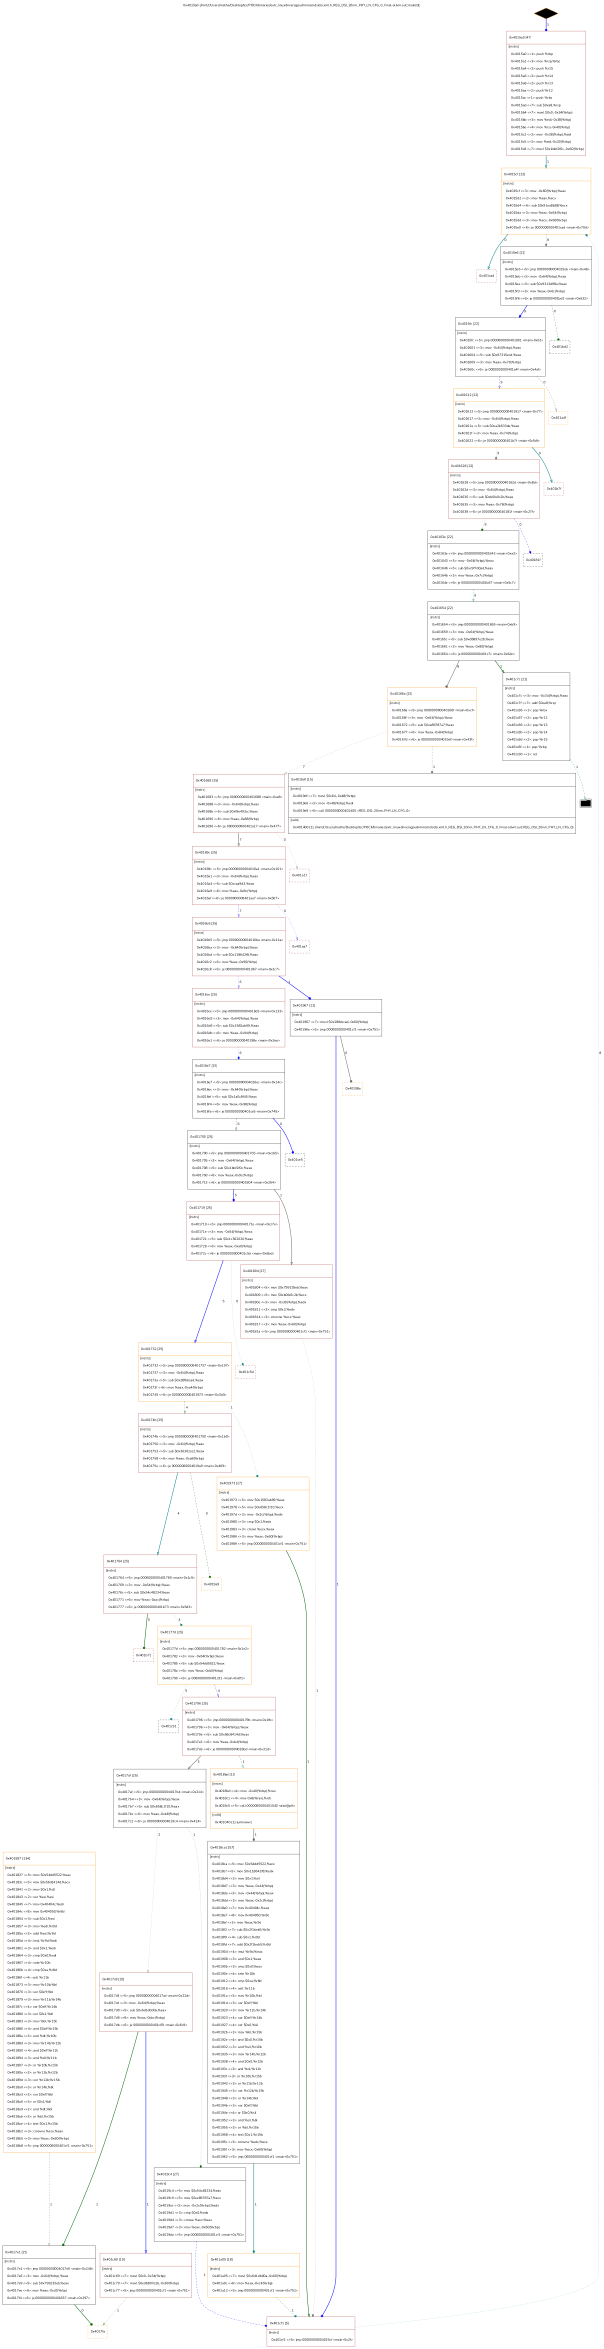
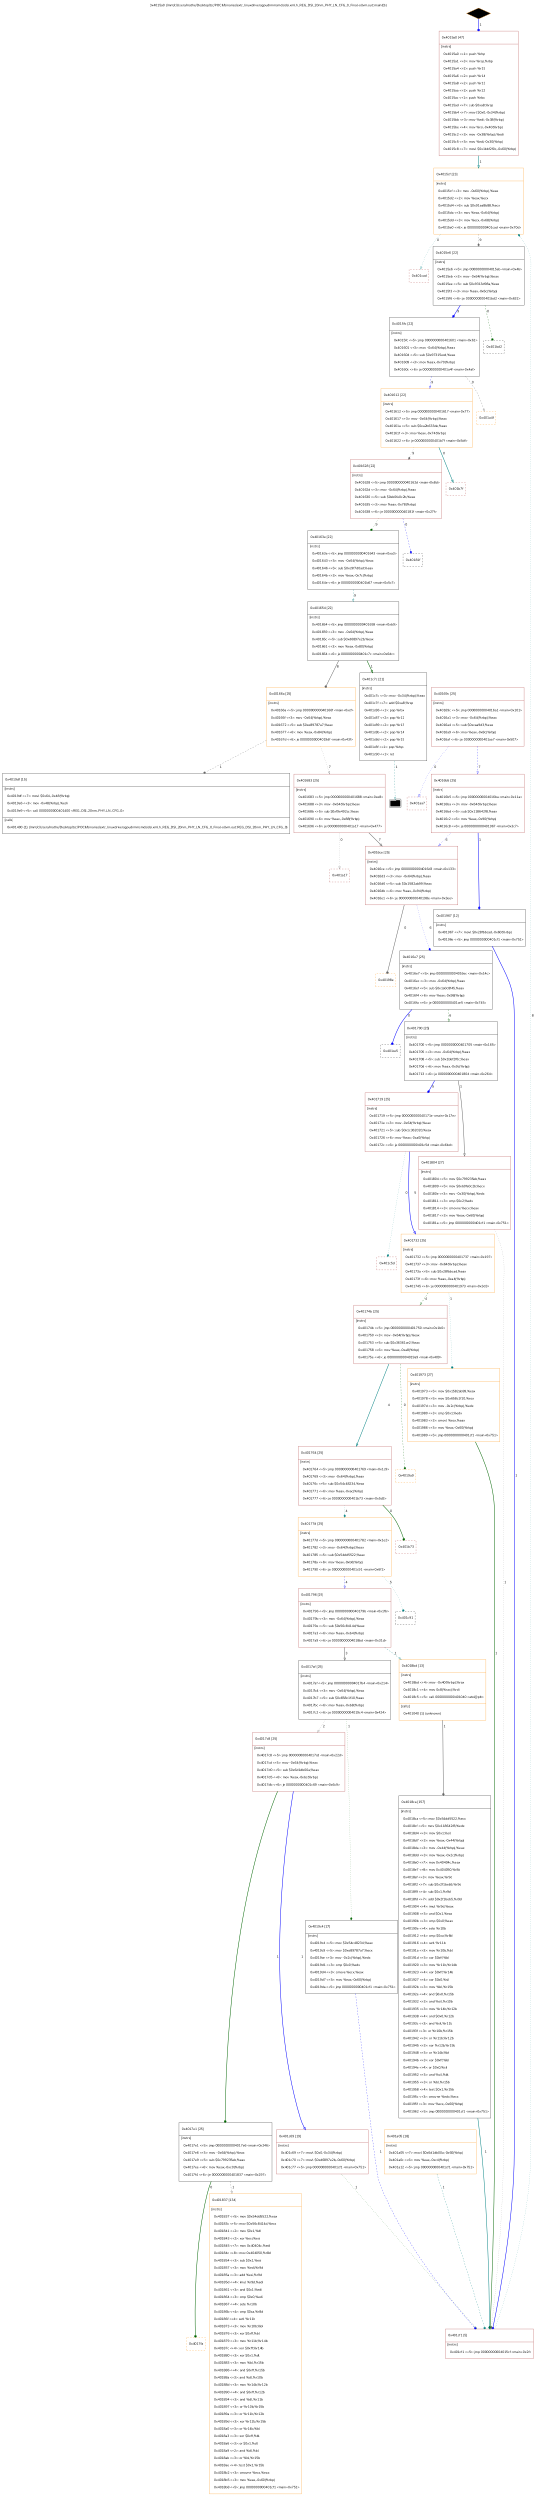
edge "0x4015cf [23]" -> "0x401cad": style bold -> dotted
edge "0x401683 [25]" -> "0x40169c [25]": now "0x401683 [25]" -> "0x4016ce [25]"
edge "0x401967 [12]" -> "0x40198e": now "0x4016ce [25]" -> "0x40198e"
edge "0x401837 [134]" -> "0x4017e1 [25]": reversed
edge "0x4018ca [157]" -> "0x401a05 [18]": now "0x4018ca [157]" -> "0x401cf1 [5]"
edge "0x401c69 [19]" -> "0x4017fa": now "0x401c69 [19]" -> "0x401cf1 [5]"
